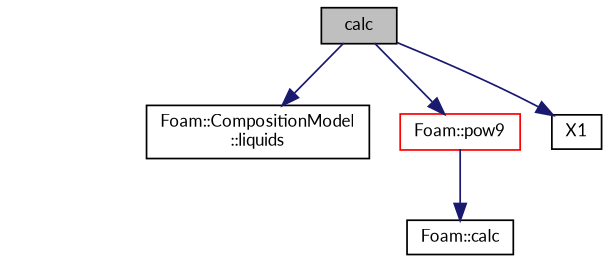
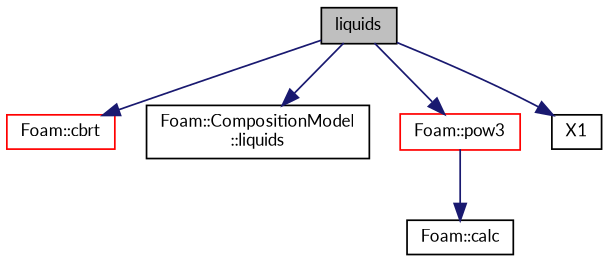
node "calc": label "calc" -> "liquids"
node "Foam::cbrt": added
node "Foam::pow9": label "Foam::pow9" -> "Foam::pow3"
